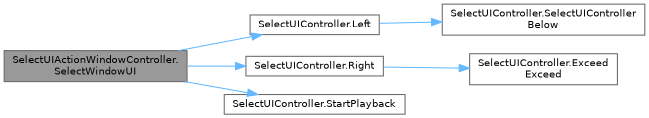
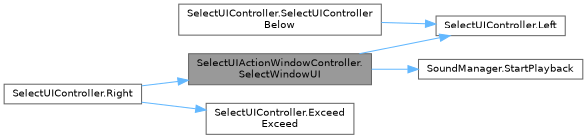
edge "SelectUIController.Left" -> "SelectUIController.SelectUIController Below": reversed
edge "SelectUIActionWindowController. SelectWindowUI" -> "SelectUIController.Right": reversed
node "SelectUIController.StartPlayback": label "SelectUIController.StartPlayback" -> "SoundManager.StartPlayback"
